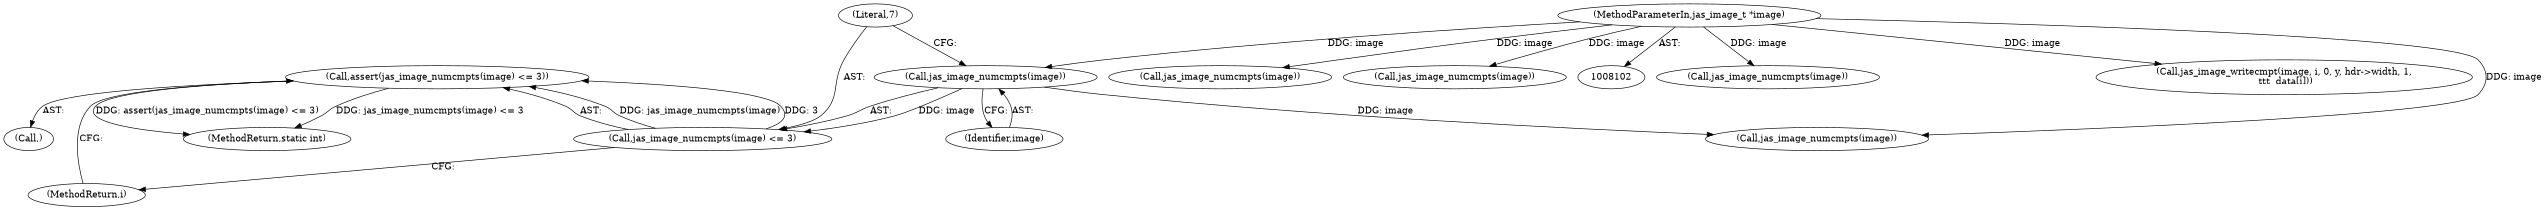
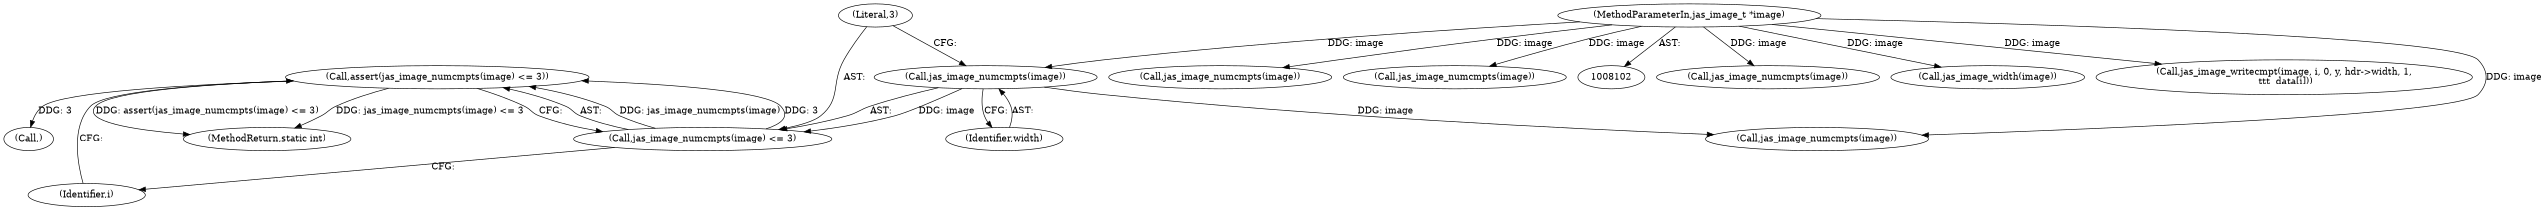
node "(Literal,7)": label "(Literal,7)" -> "(Literal,3)"
node "(Call,jas_image_width(image))": added
edge "(Call,assert(jas_image_numcmpts(image) <= 3))" -> "(Call,)": label "AST: " -> "DDG: 3"
edge "(Call,assert(jas_image_numcmpts(image) <= 3))" -> "(Call,jas_image_numcmpts(image) <= 3)": added, label "CFG:"
node "(Identifier,image)": label "(Identifier,image)" -> "(Identifier,width)"
node "(MethodReturn,i)": label "(MethodReturn,i)" -> "(Identifier,i)"
